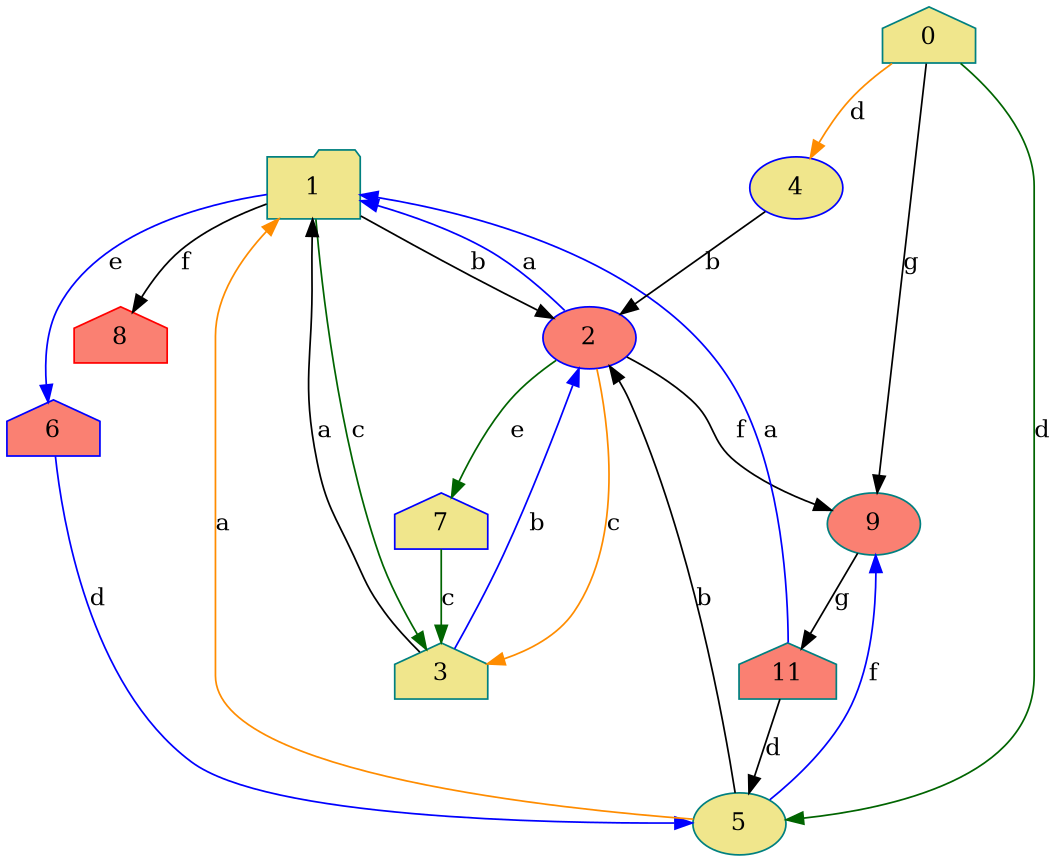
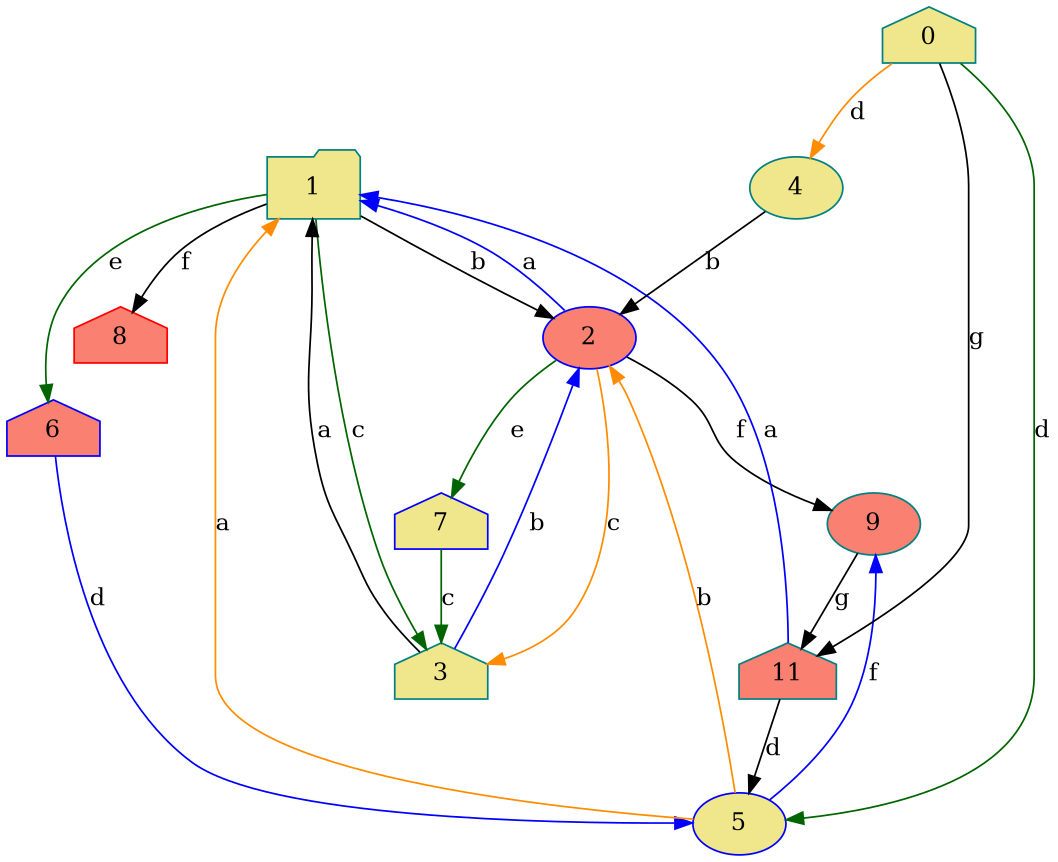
node "4": color blue -> teal
edge "1" -> "6": color blue -> darkgreen
edge "0" -> "9": now "0" -> "11"
edge "5" -> "2": color black -> darkorange
node "5": color teal -> blue
